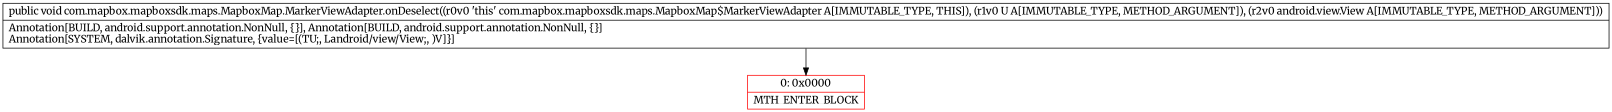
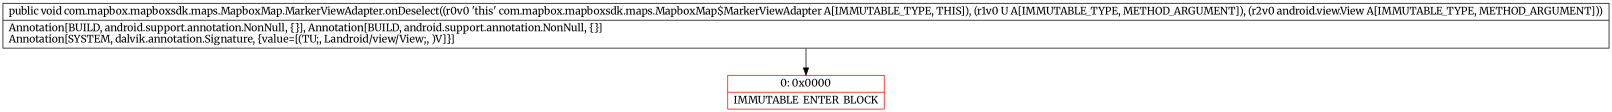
node "0: 0x0000": text "MTH_ENTER_BLOCK" -> "IMMUTABLE_ENTER_BLOCK"
